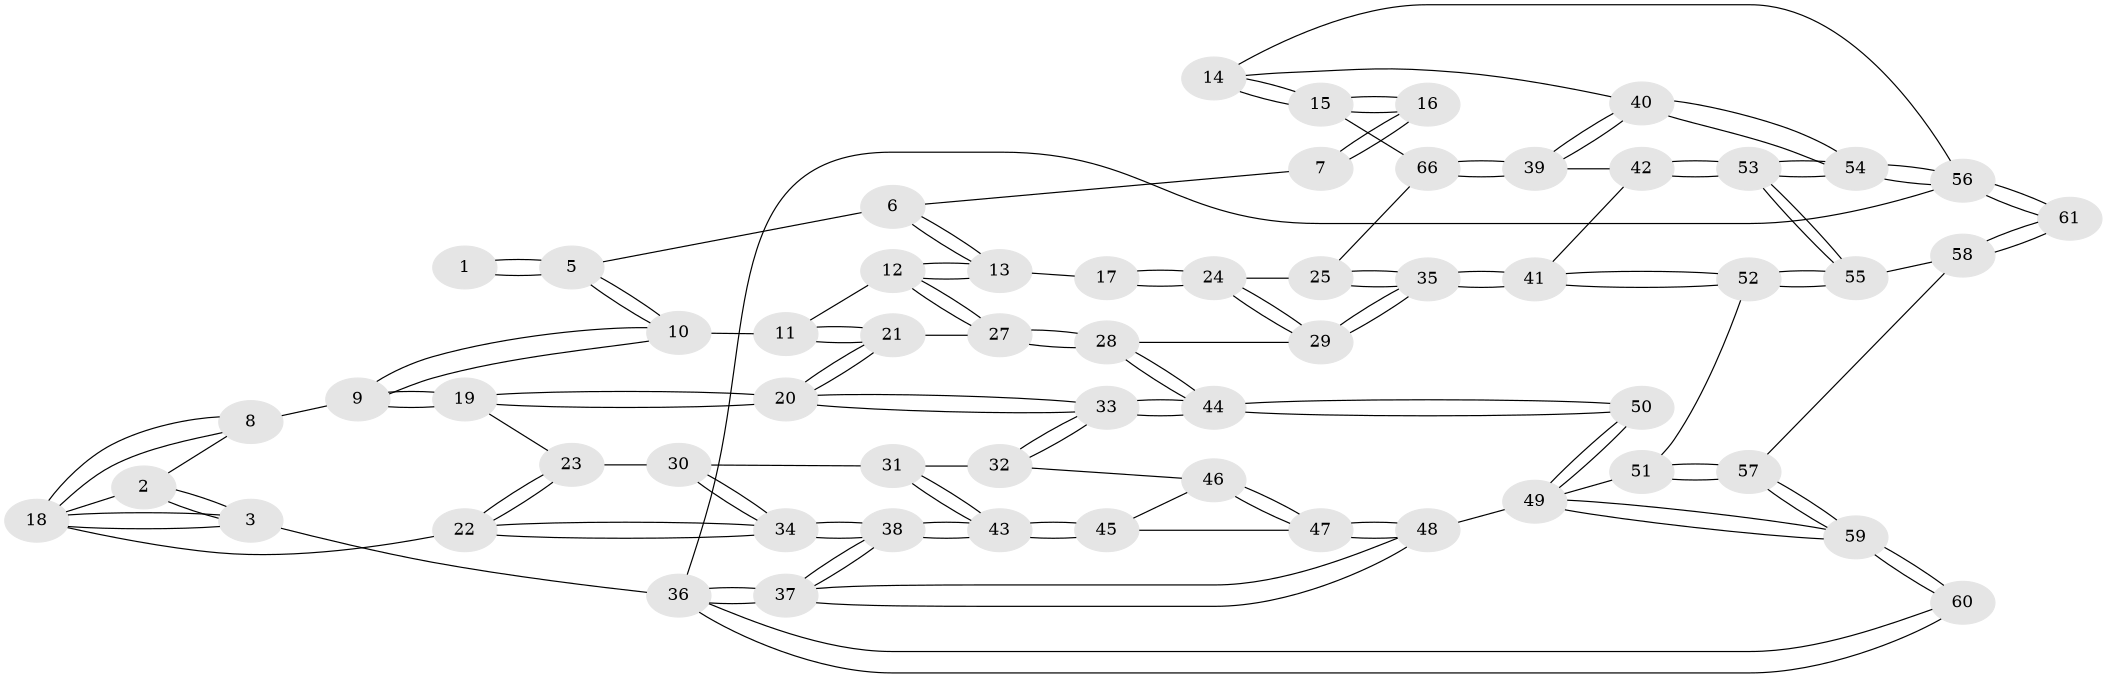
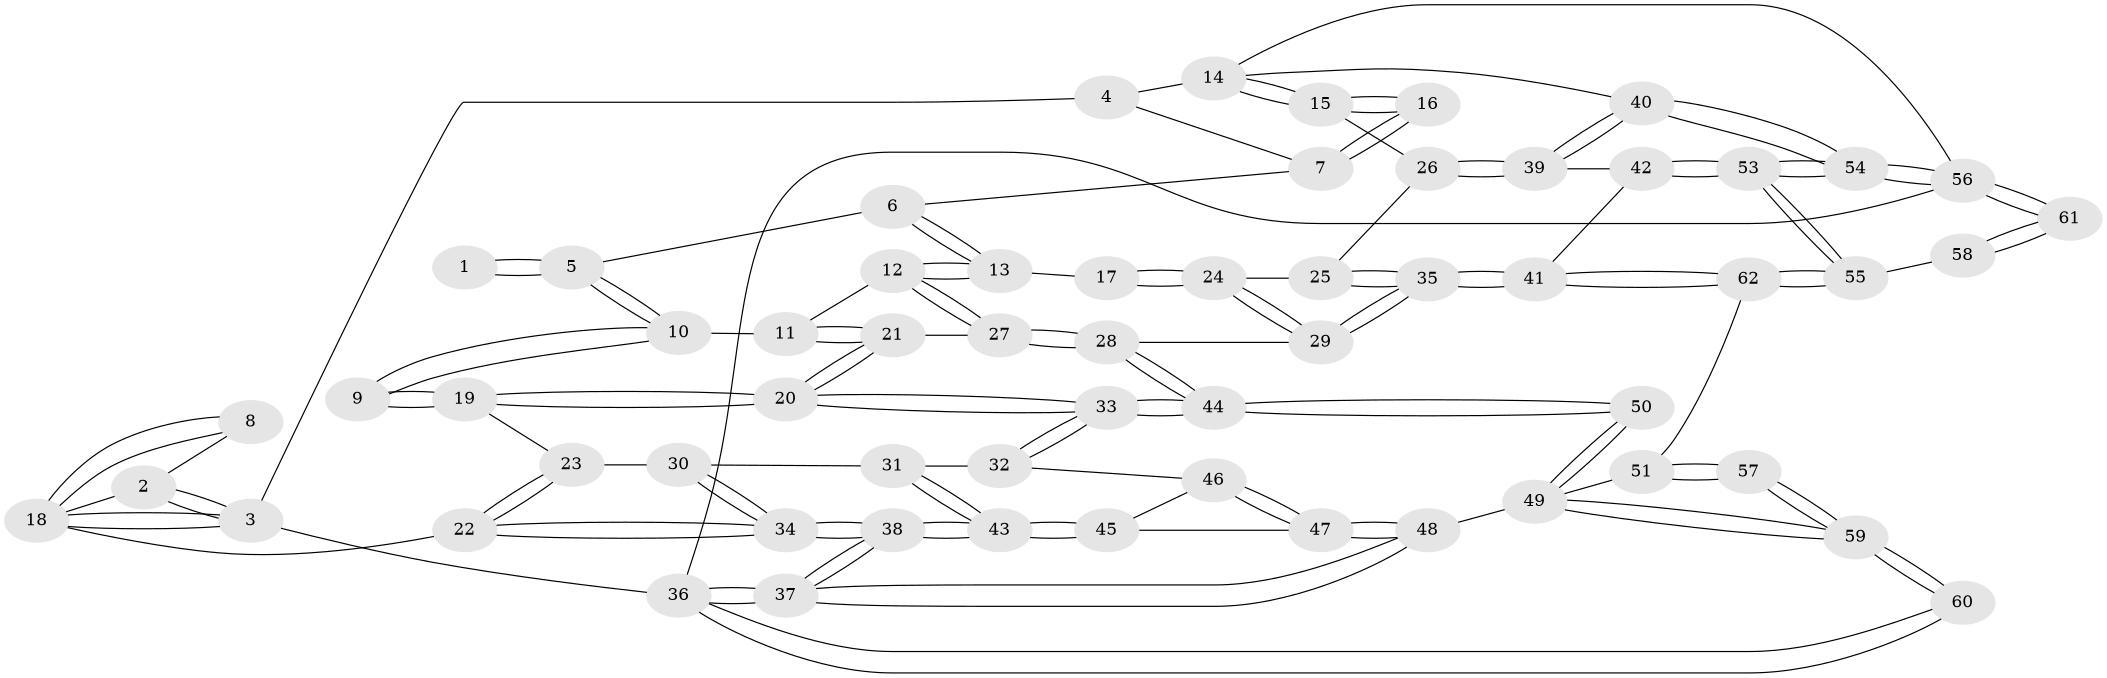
node "4": added
node "66": label "66" -> "26"
node "52": label "52" -> "62"
edge "58" -- "57": removed
edge "9" -- "8": removed
